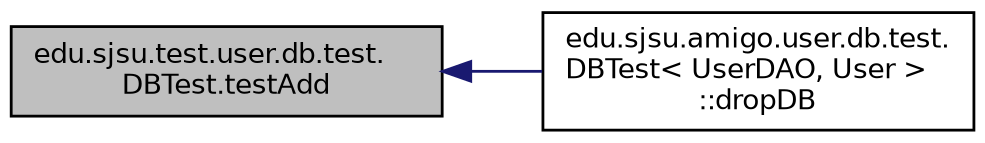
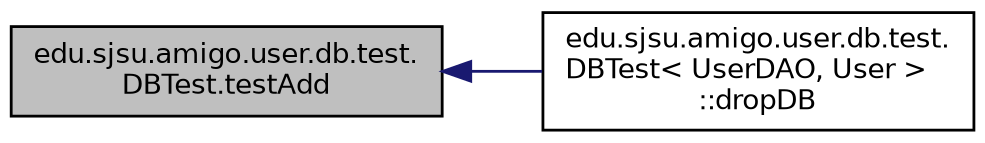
node "edu.sjsu.test.user.db.test. DBTest.testAdd": label "edu.sjsu.test.user.db.test. DBTest.testAdd" -> "edu.sjsu.amigo.user.db.test. DBTest.testAdd"
